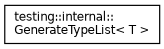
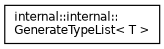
node "testing::internal:: GenerateTypeList< T >": label "testing::internal:: GenerateTypeList< T >" -> "internal::internal:: GenerateTypeList< T >"
